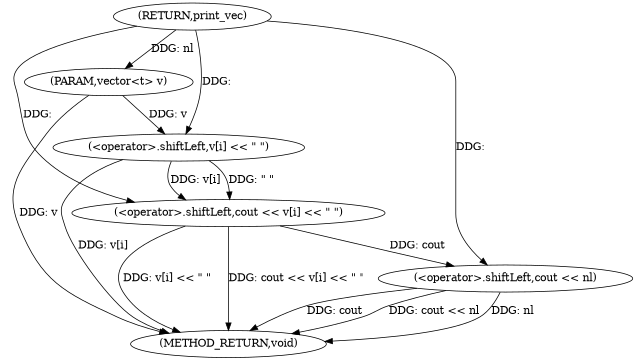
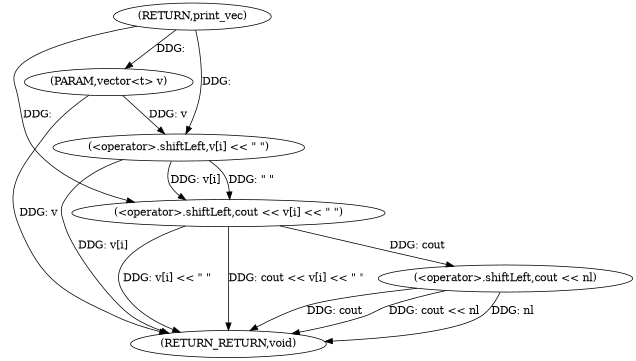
edge "(RETURN,print_vec)" -> "(PARAM,vector<t> v)": label "DDG: nl" -> "DDG: "
edge "(RETURN,print_vec)" -> "(<operator>.shiftLeft,cout << nl)": removed, label "DDG:"
node "(METHOD_RETURN,void)": label "(METHOD_RETURN,void)" -> "(RETURN_RETURN,void)"
